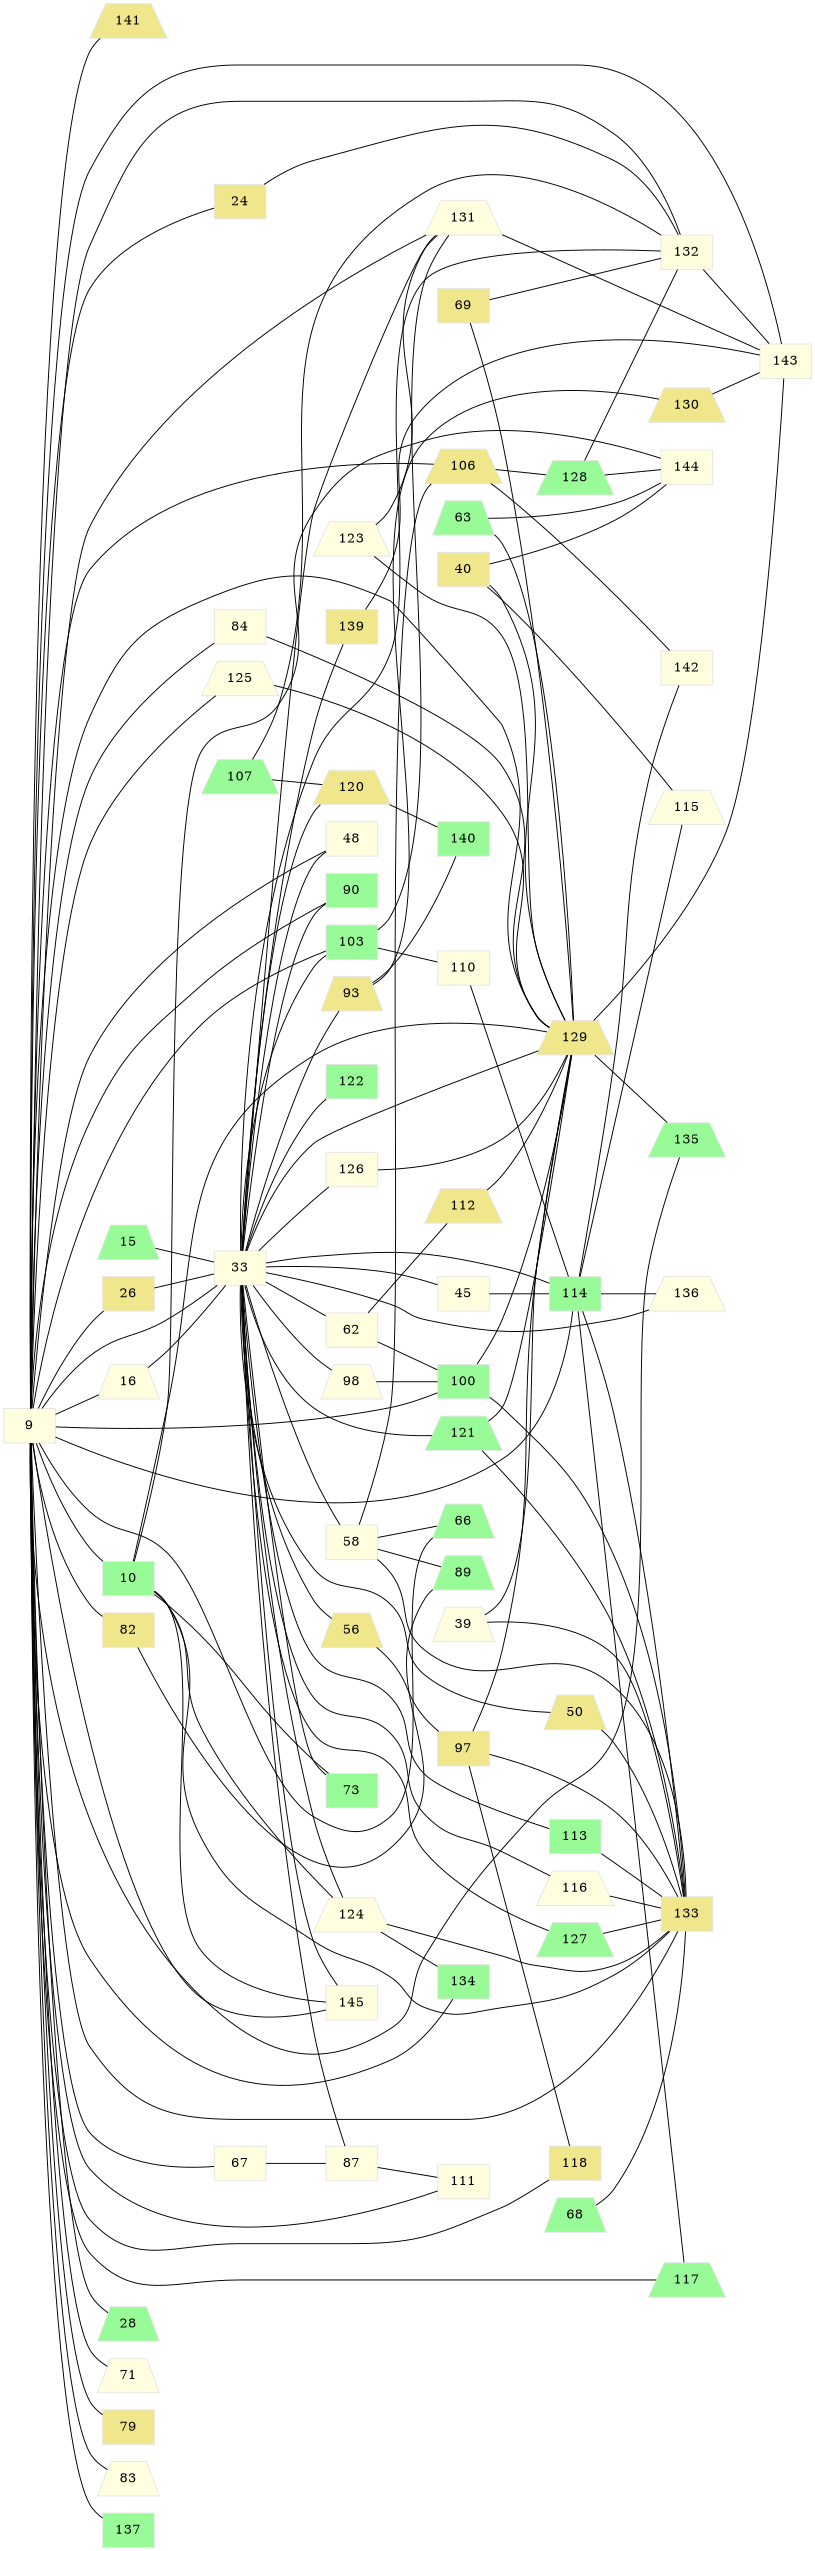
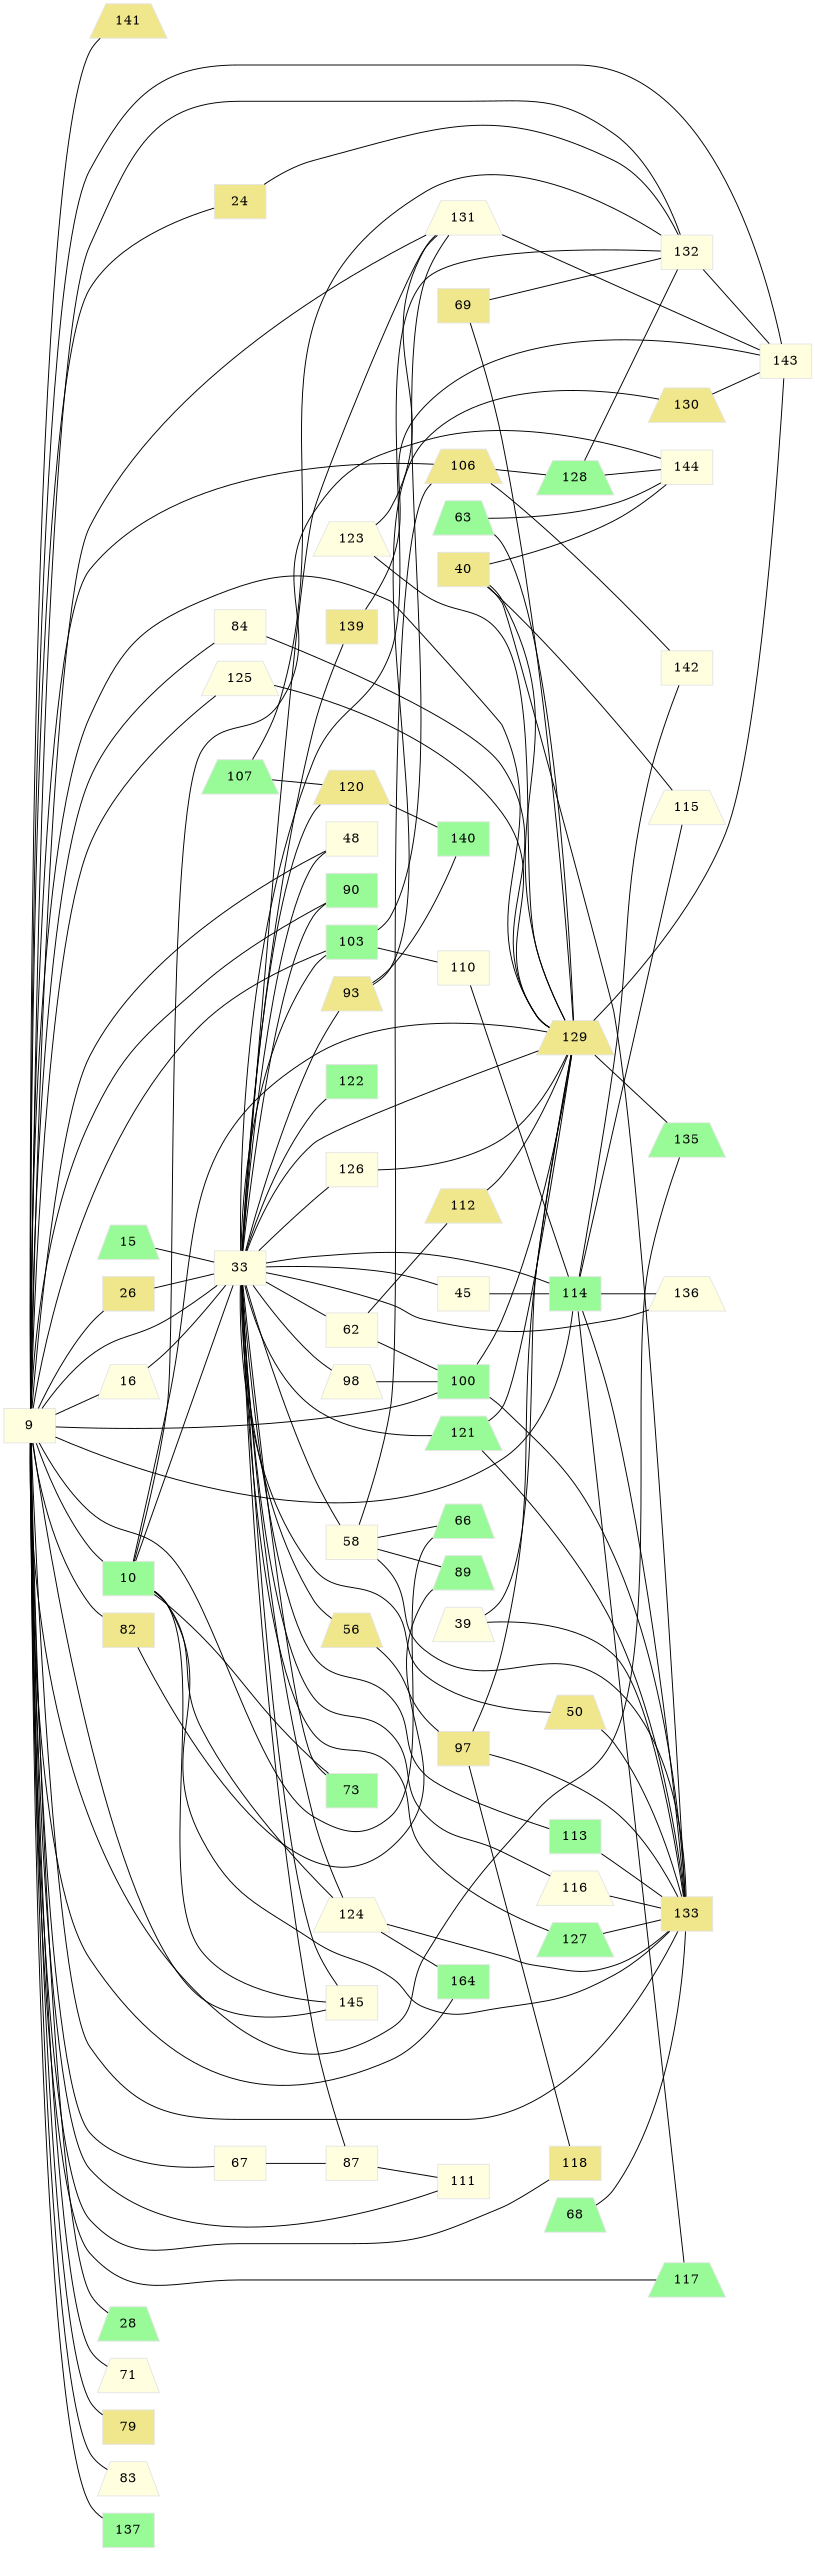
edge "40" -- "133": added
edge "33" -- "10": added
node "134": label "134" -> "164"
